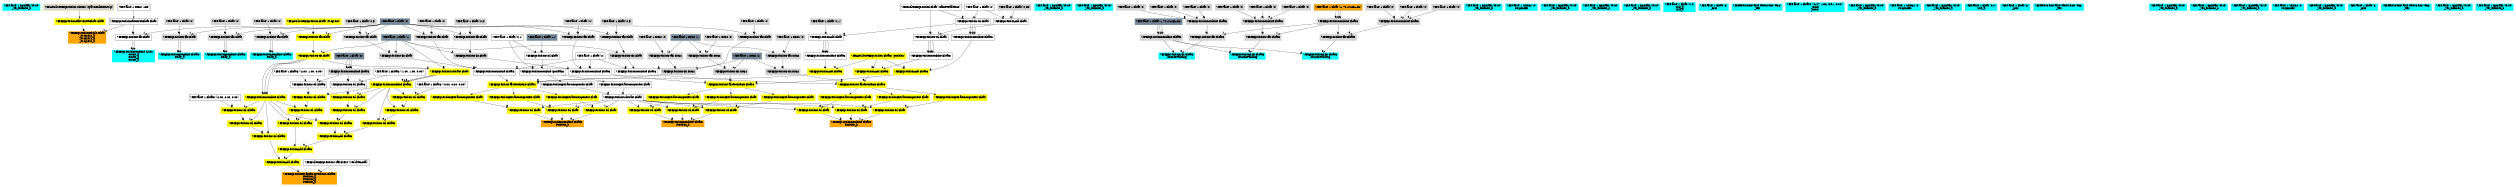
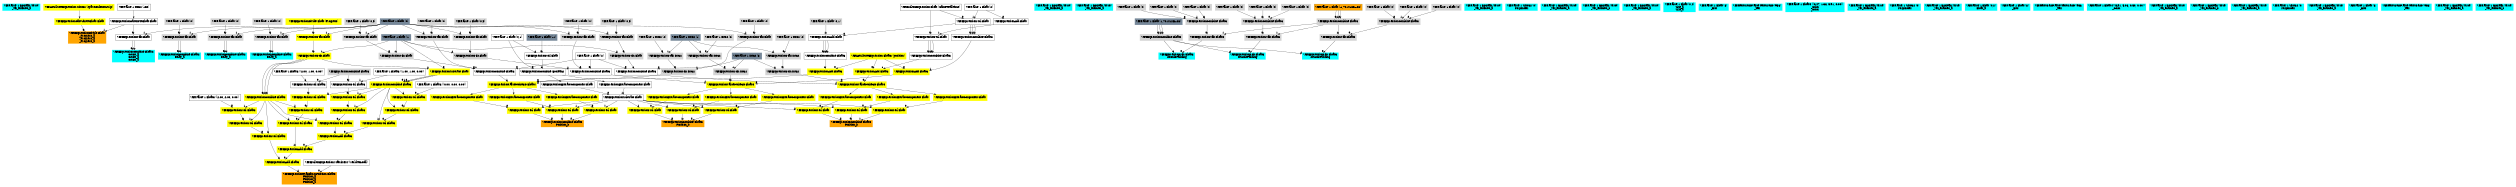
node "VFXAttributeExpression Uint32 (spawnIndexInStrip)": fillcolor lightgray -> yellow
node "VFXValue`1 Float (0,05)": removed
node "VFXValue`1 Float (0,2) Size_a": label "VFXValue`1 Float (0,2) Size_a" -> "VFXValue`1 Float (0,2) Float_a"
node "VFXValue`1 Float4 ((5.91, 5.06, 0.50, 0.00)) _Color": added
node "VFXAttributeExpression Float (Progress)": label "VFXAttributeExpression Float (Progress)" -> "VFXExpressionDivide Float (Progress)"
node "VFXExpressionCombine Size2 Count_a Count_a Count_a": label "VFXExpressionCombine Size2 Count_a Count_a Count_a" -> "VFXExpressionCombine Float2 Count_a Count_a Count_a"
node "VFXValue`1 Float (3)": removed
